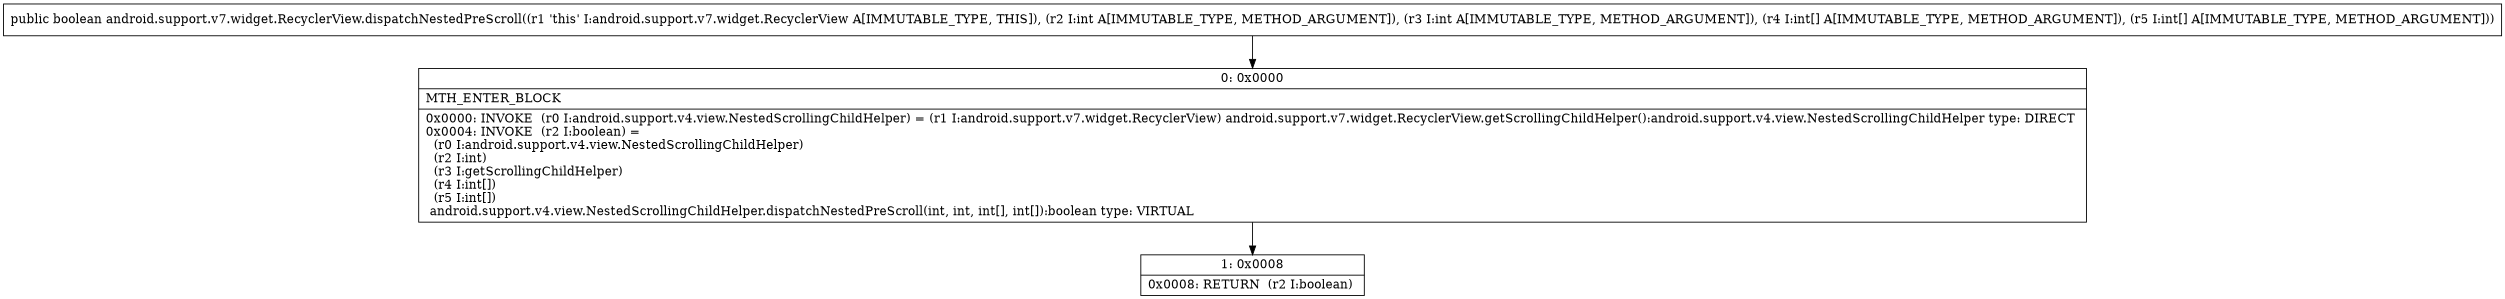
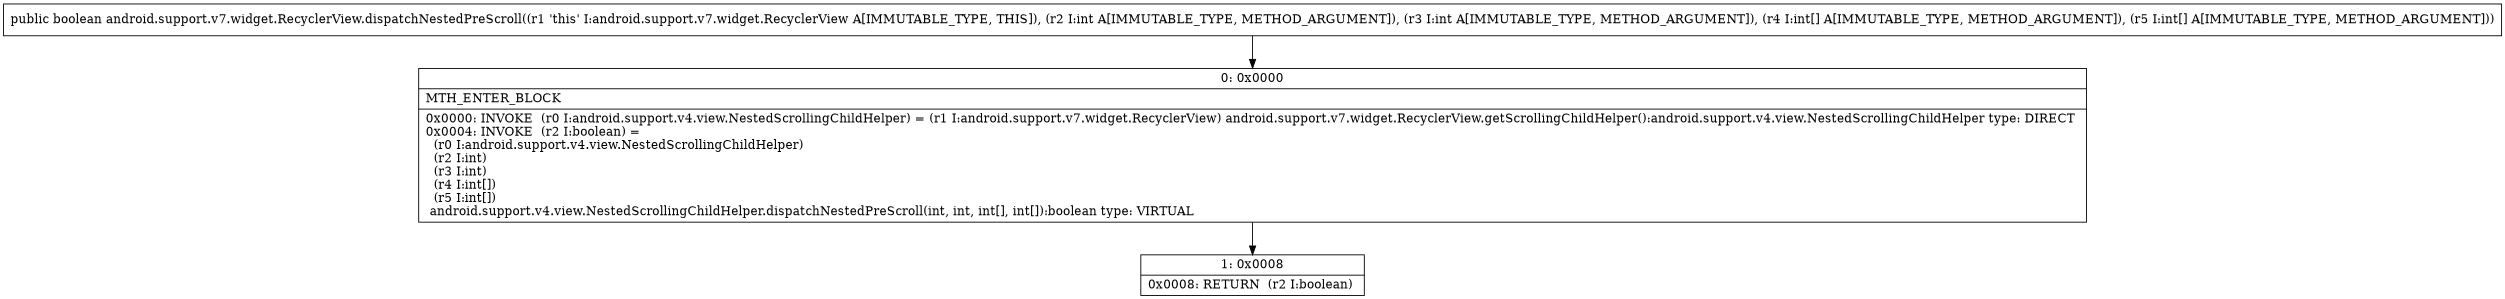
node "0: 0x0000": text "(r3 I:getScrollingChildHelper)" -> "(r3 I:int)"
